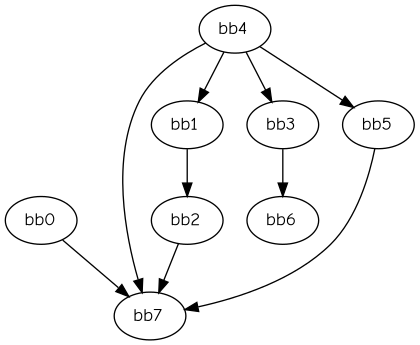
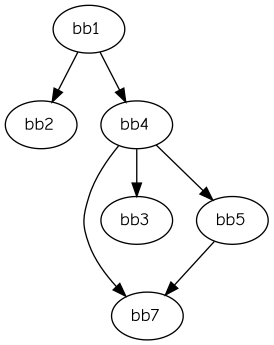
edge "bb4" -> "bb1": reversed
node "bb0": removed
node "bb6": removed
edge "bb2" -> "bb7": removed
